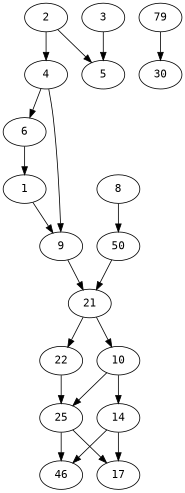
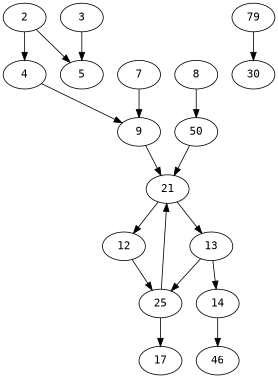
node "6": removed
node "1": label "1" -> "7"
node "22": label "22" -> "12"
node "10": label "10" -> "13"
edge "25" -> "46": now "25" -> "21"
edge "14" -> "17": removed
